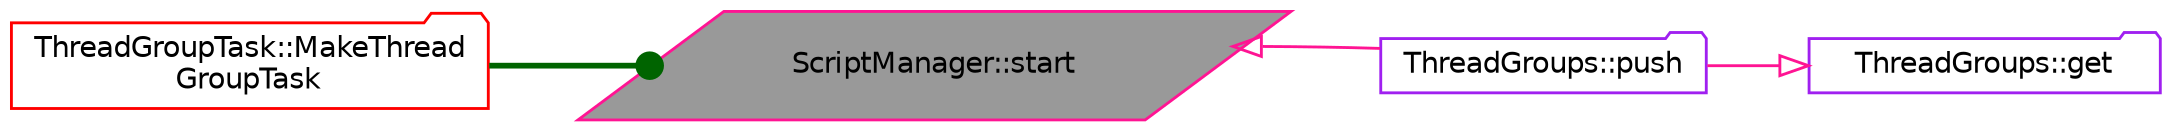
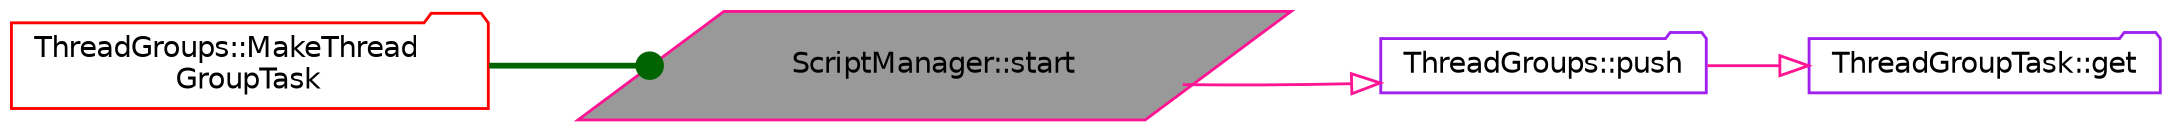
edge "ThreadGroups::push" -> "ScriptManager::start": reversed
node "ThreadGroupTask::MakeThread GroupTask": label "ThreadGroupTask::MakeThread GroupTask" -> "ThreadGroups::MakeThread GroupTask"
node "ThreadGroups::get": label "ThreadGroups::get" -> "ThreadGroupTask::get"
